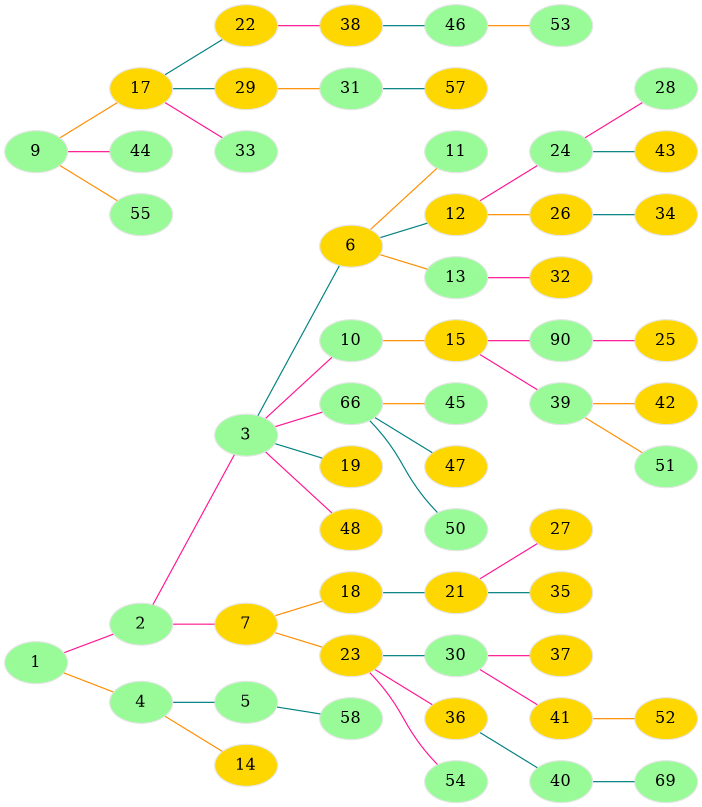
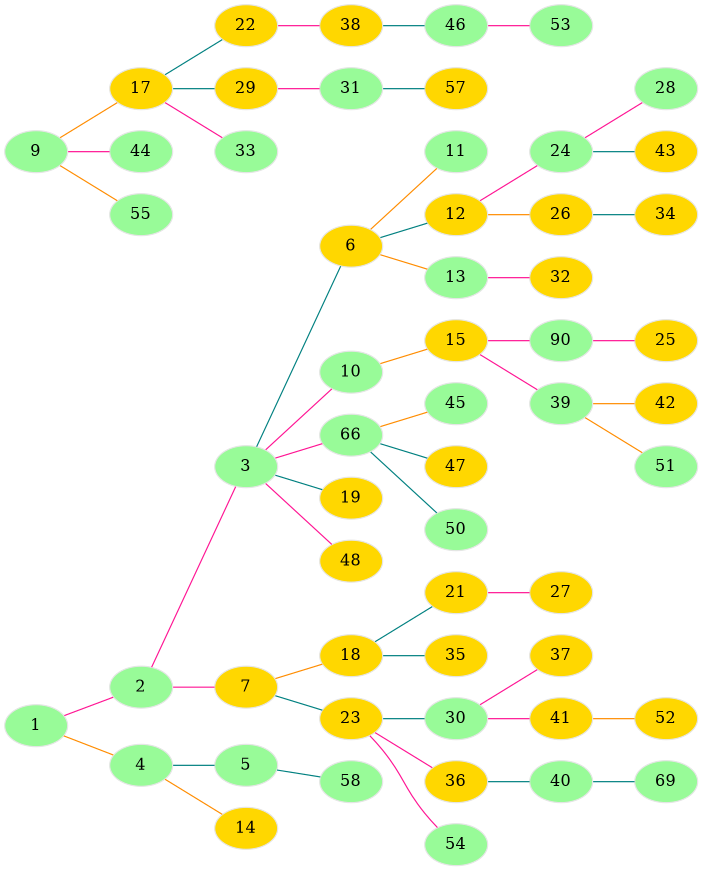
edge "46" -- "53": color darkorange -> deeppink
edge "29" -- "31": color darkorange -> deeppink
edge "21" -- "35": now "18" -- "35"
edge "7" -- "23": color darkorange -> teal
